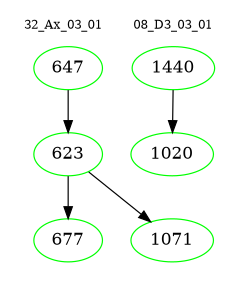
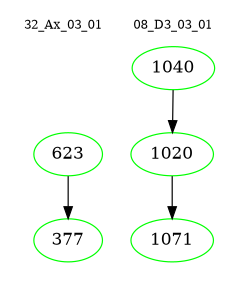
node "647": removed
node "1440": label "1440" -> "1040"
edge "623" -> "1071": now "1020" -> "1071"
node "677": label "677" -> "377"
